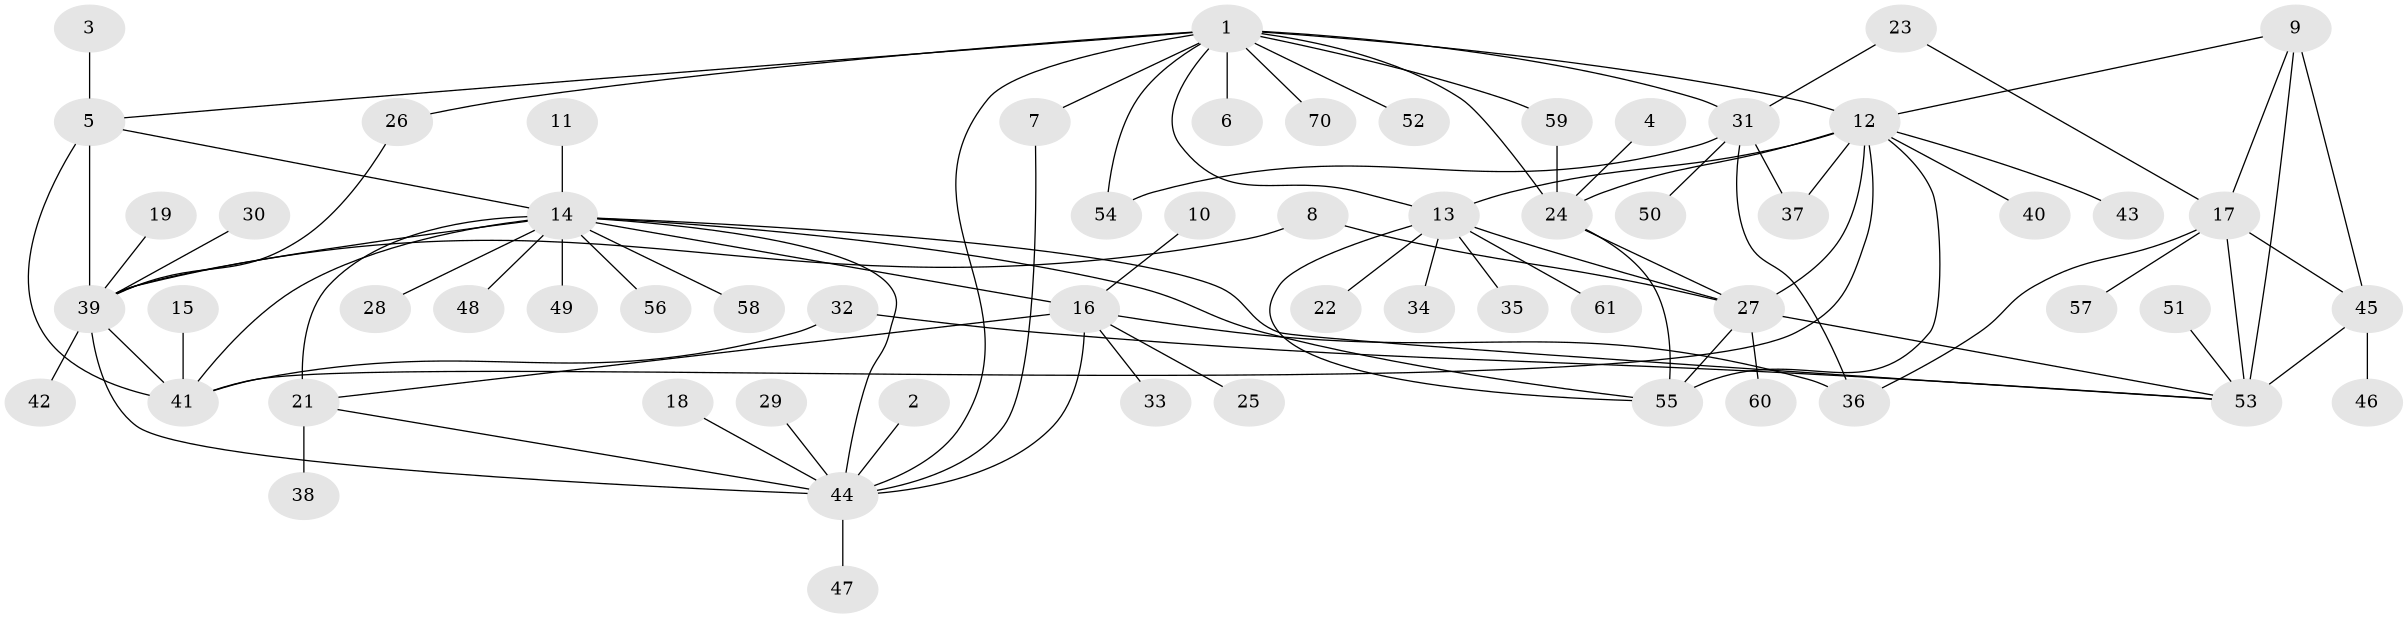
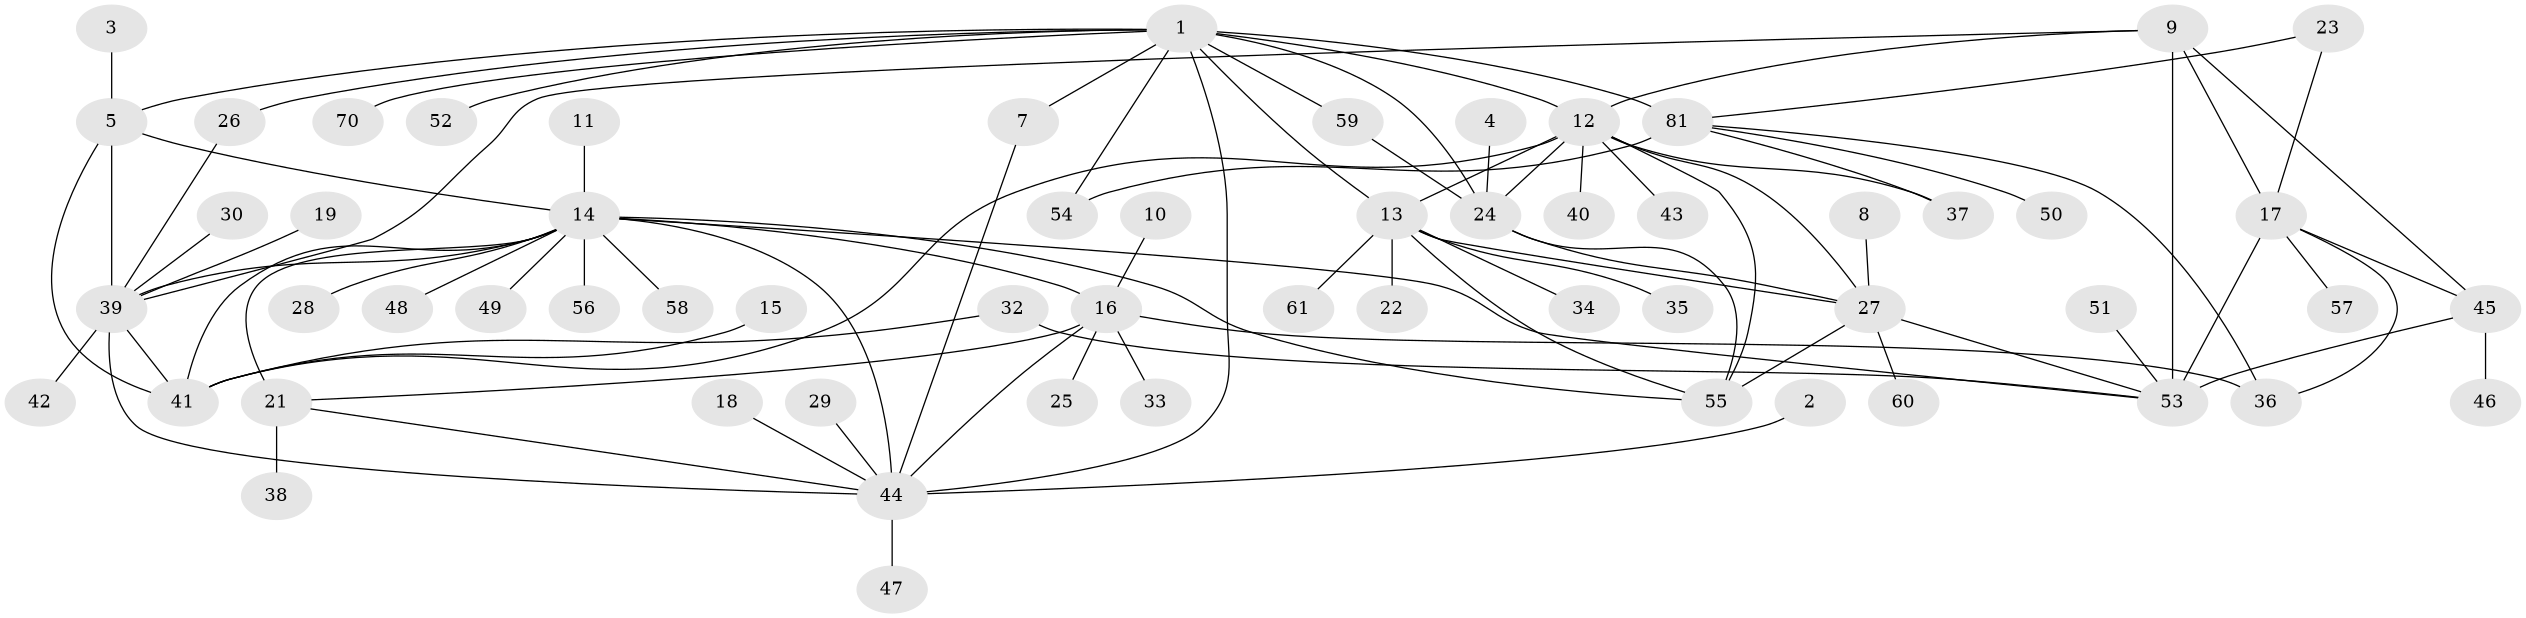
node "6": removed
node "31": label "31" -> "81"
edge "8" -- "39": now "9" -- "39"
